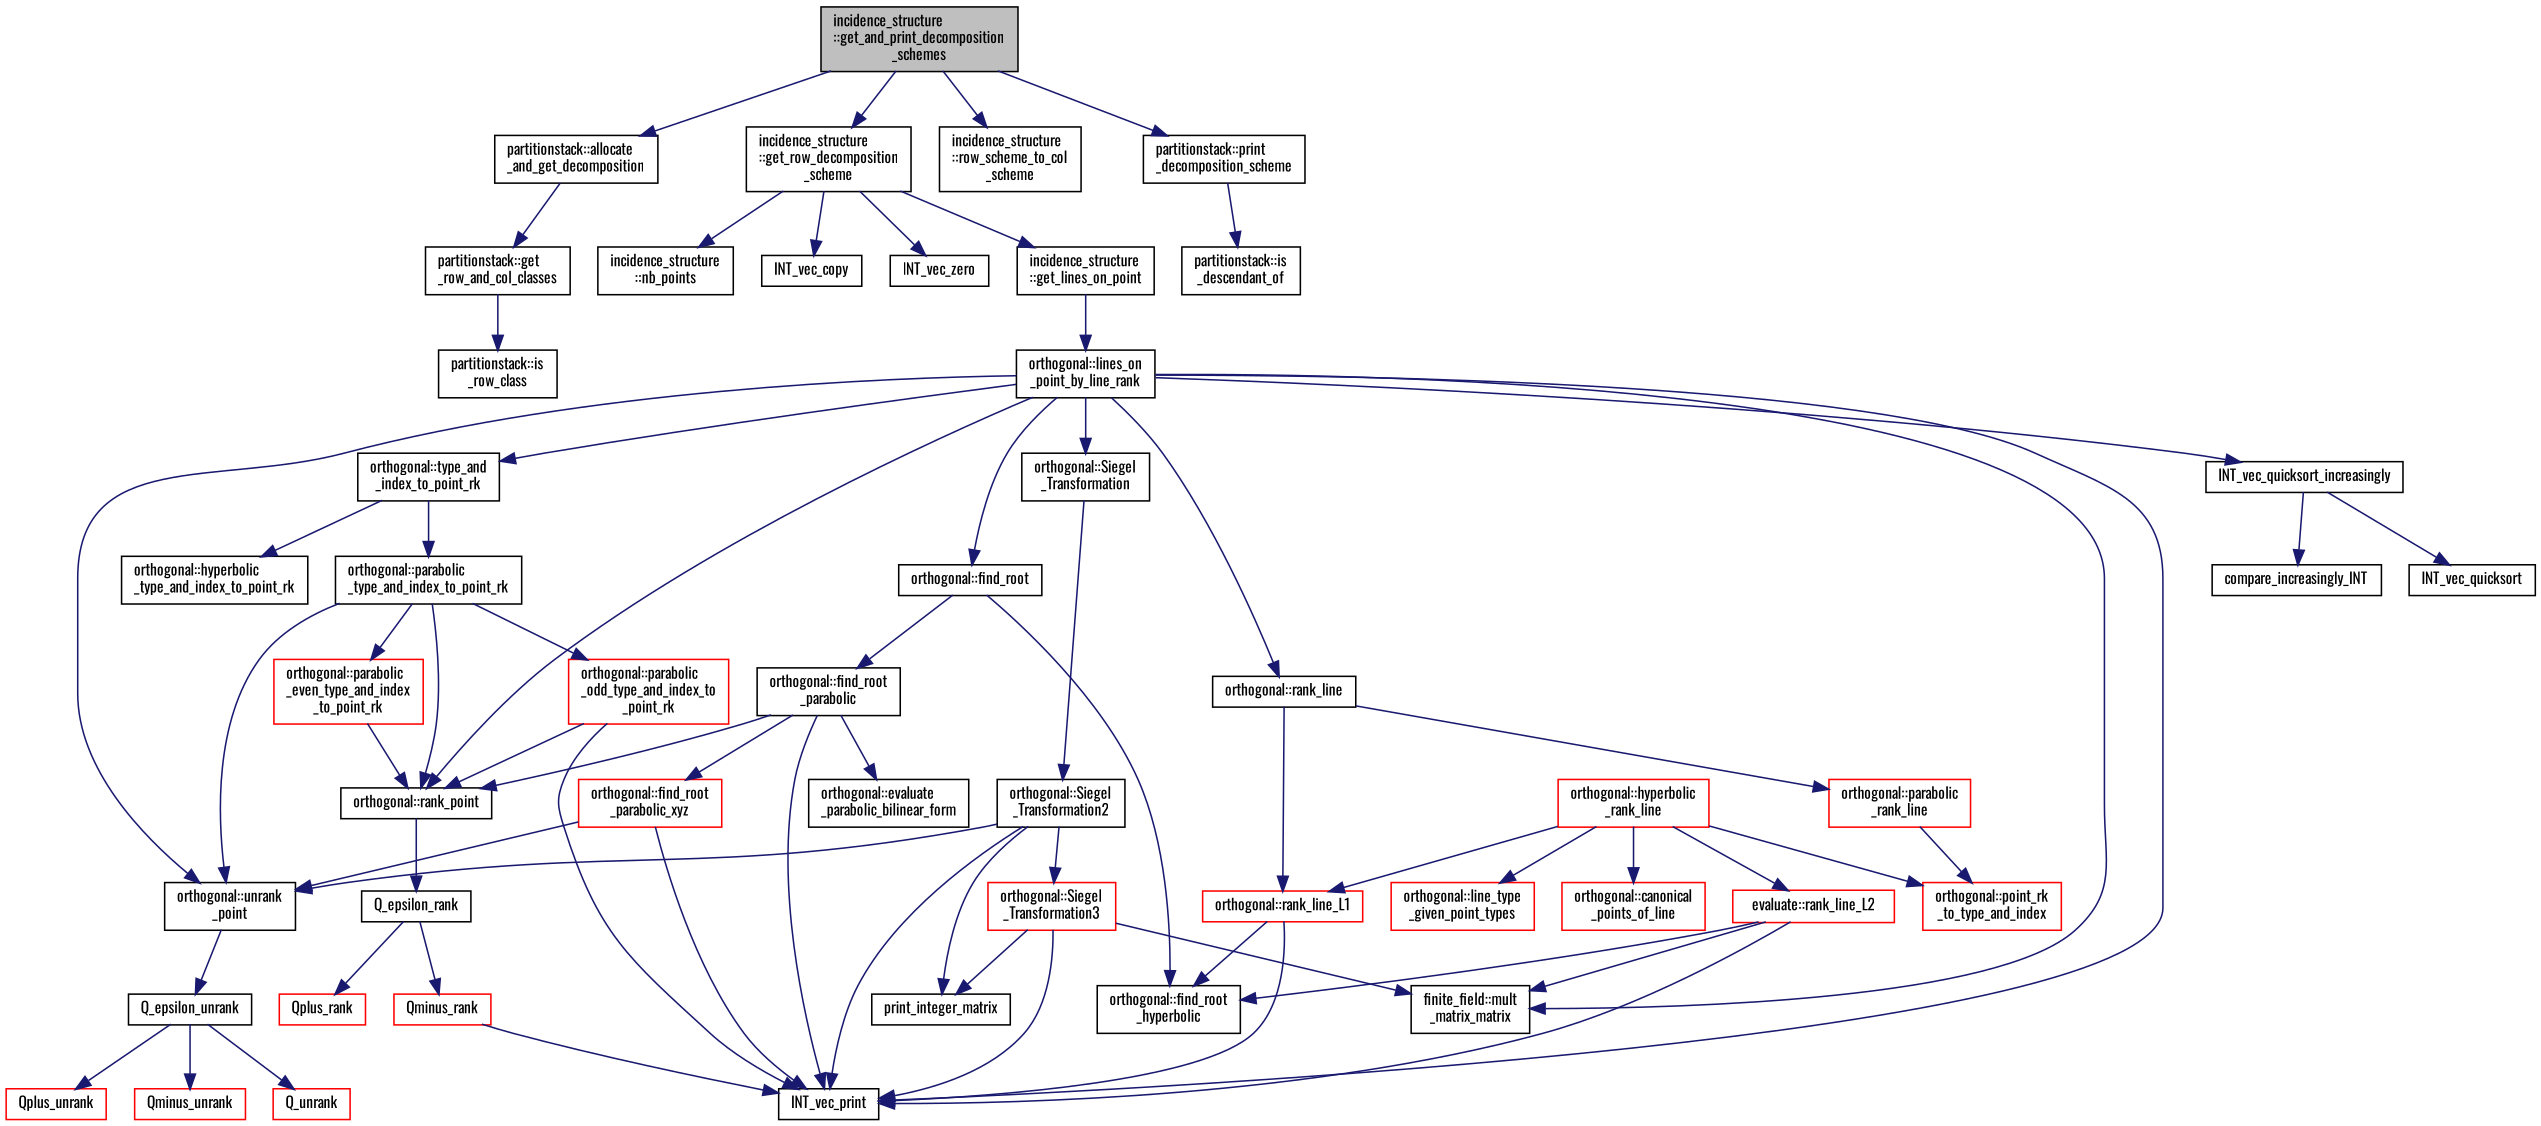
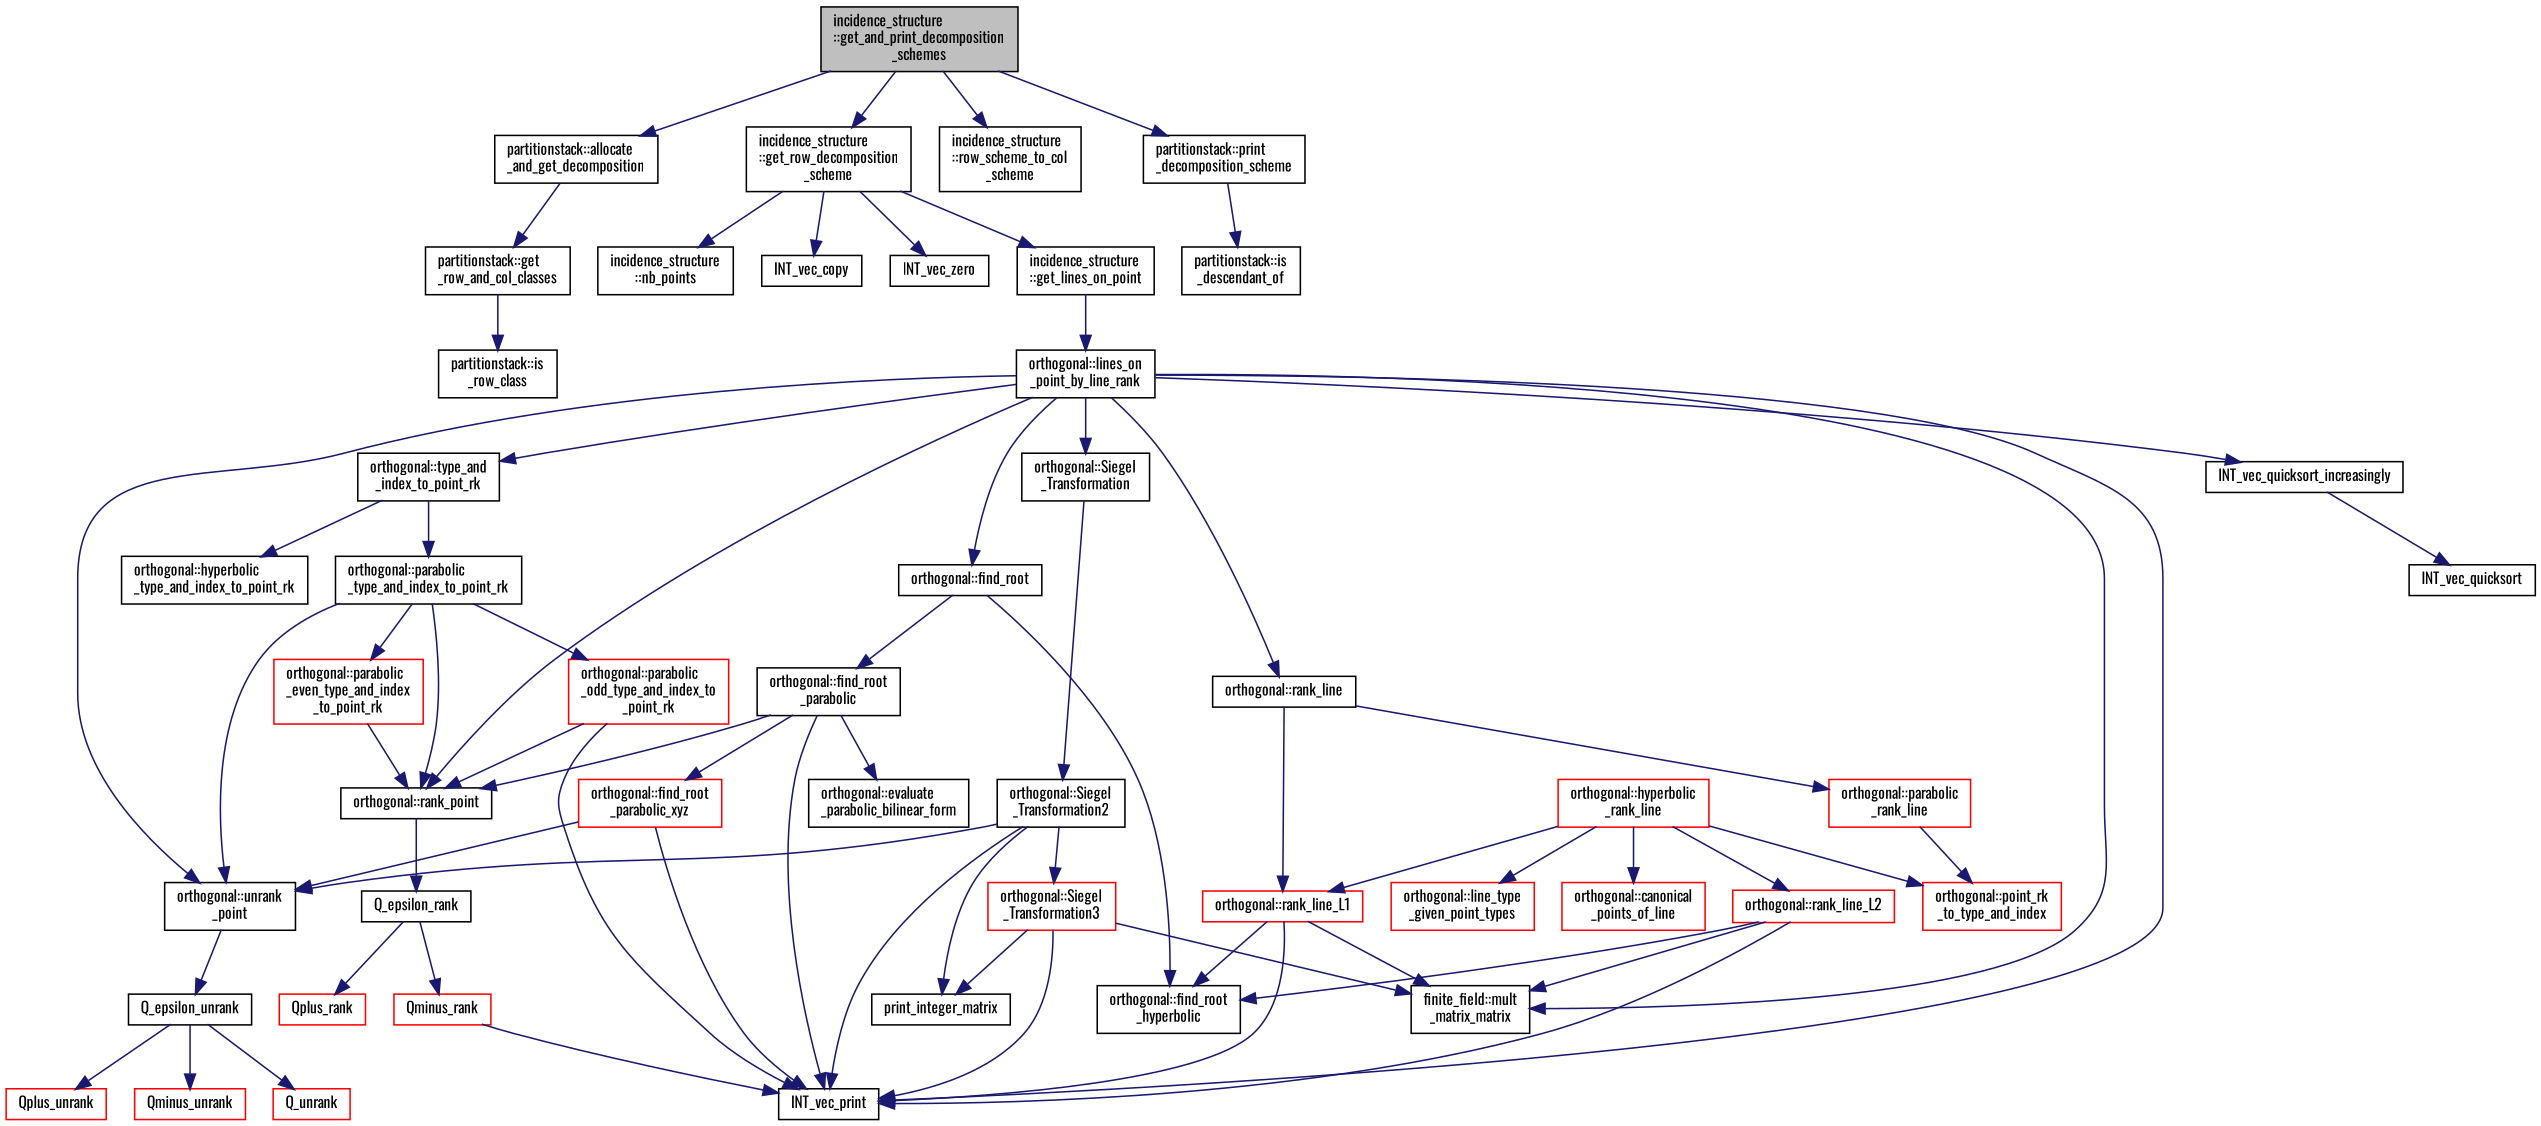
node "compare_increasingly_INT": removed
node "evaluate::rank_line_L2": label "evaluate::rank_line_L2" -> "orthogonal::rank_line_L2"
edge "orthogonal::rank_line_L1" -> "finite_field::mult _matrix_matrix": added
